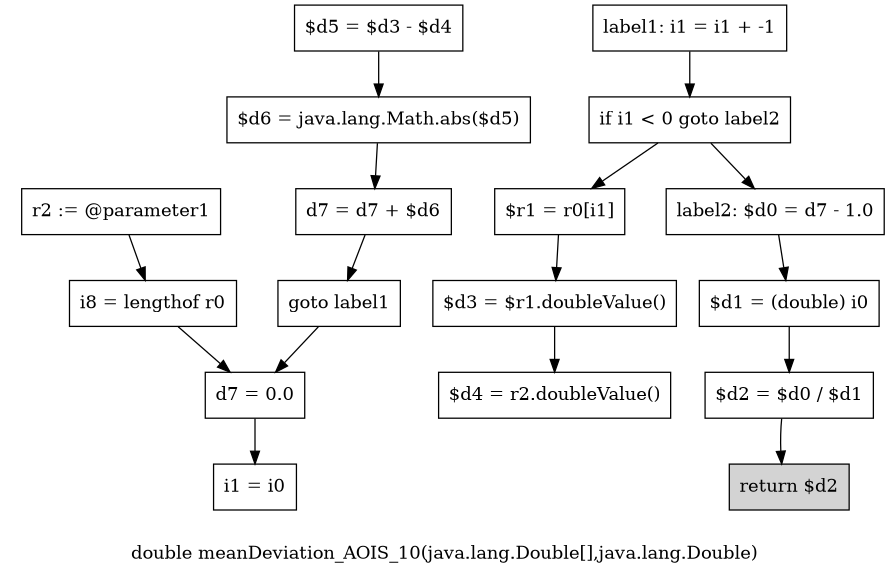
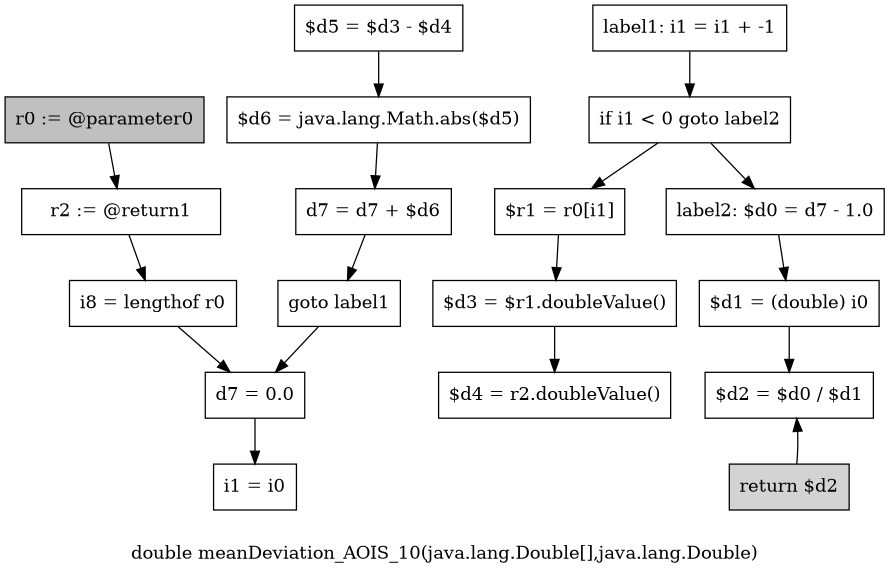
node "r0 := @parameter0": added
node "r2 := @parameter1": label "r2 := @parameter1" -> "r2 := @return1"
edge "$d2 = $d0 / $d1" -> "return $d2": reversed
